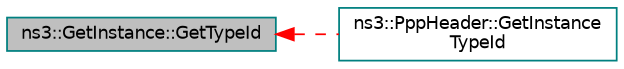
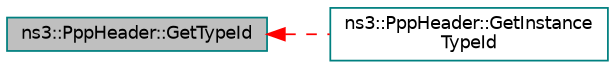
node "ns3::GetInstance::GetTypeId": label "ns3::GetInstance::GetTypeId" -> "ns3::PppHeader::GetTypeId"
